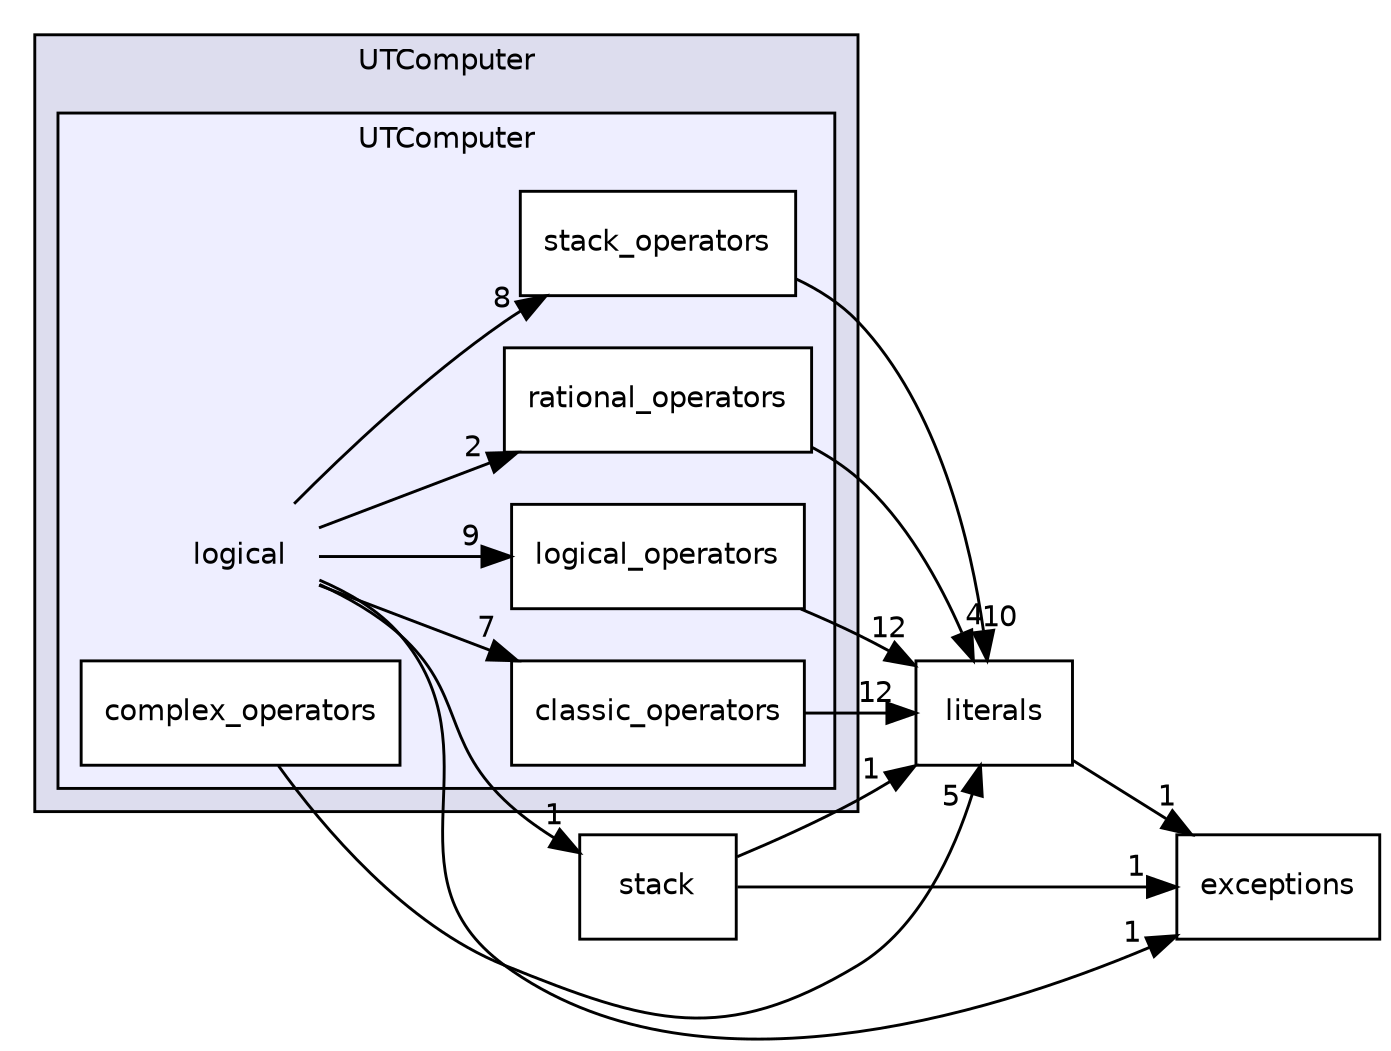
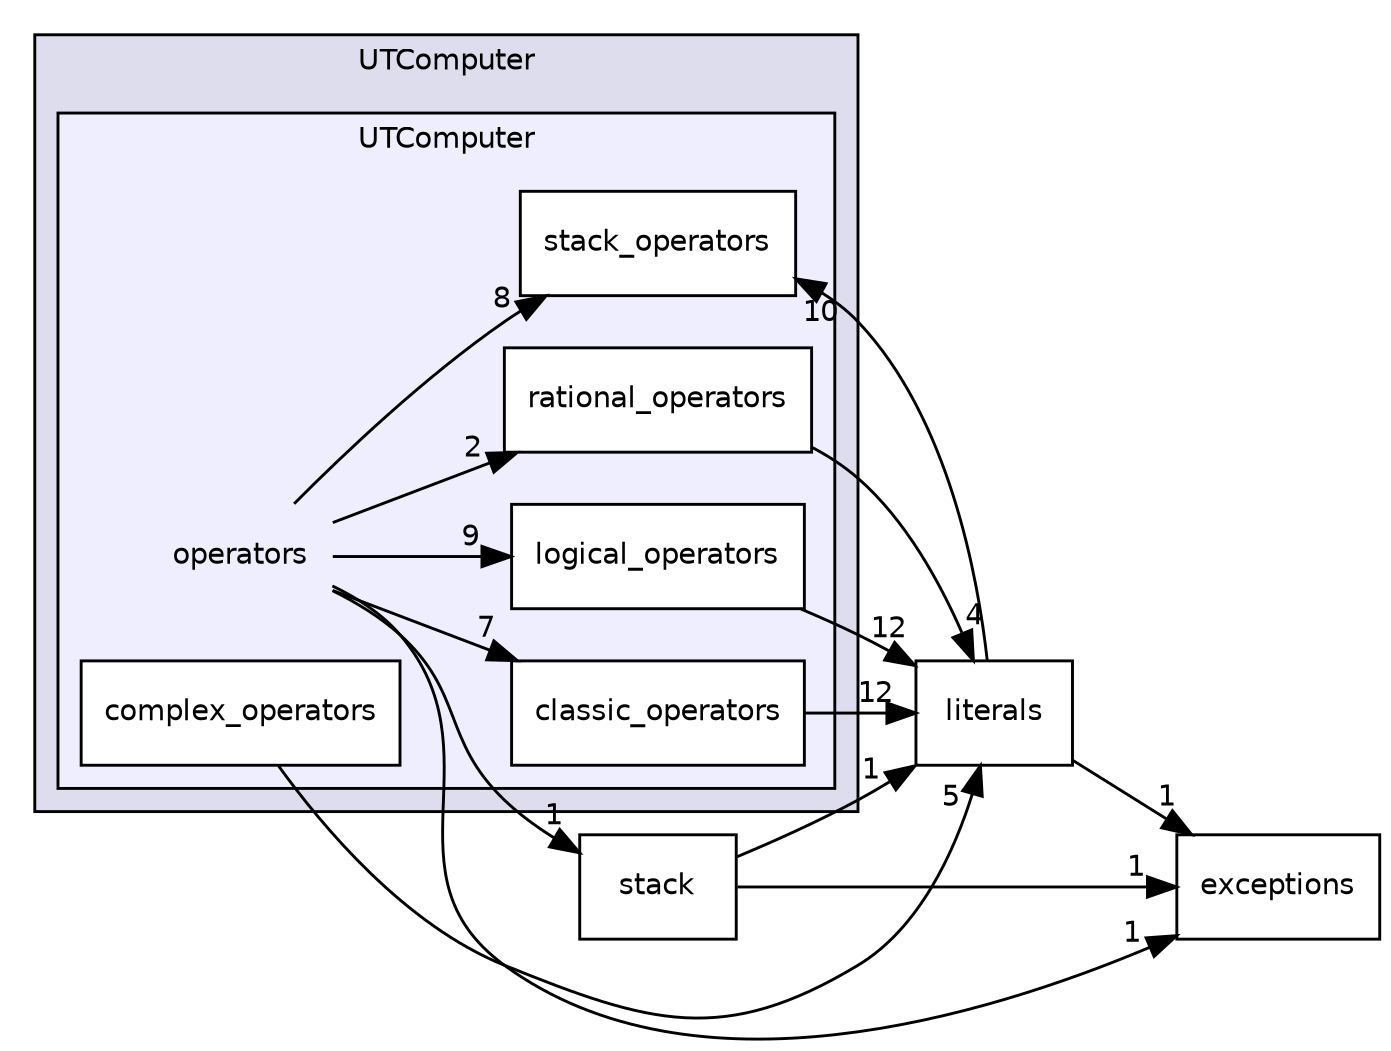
edge "stack_operators" -> "literals": reversed
node "logical": label "logical" -> "operators"
